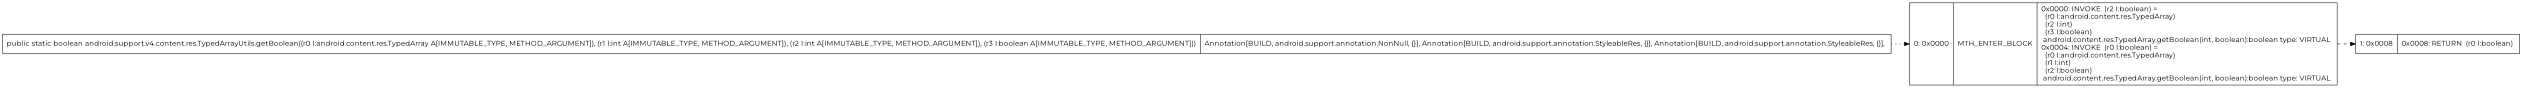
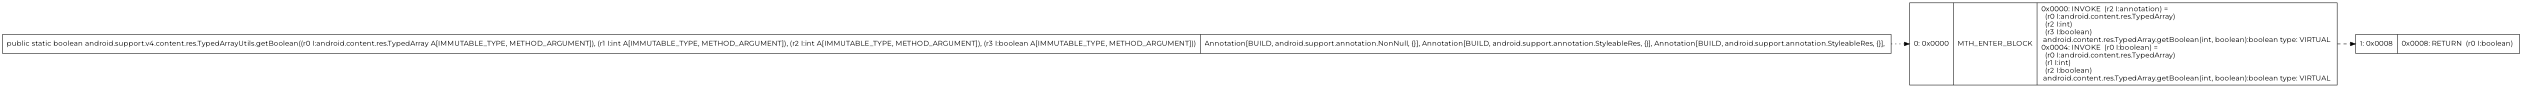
node "0: 0x0000": text "0x0000: INVOKE  (r2 I:boolean) =" -> "0x0000: INVOKE  (r2 I:annotation) ="
